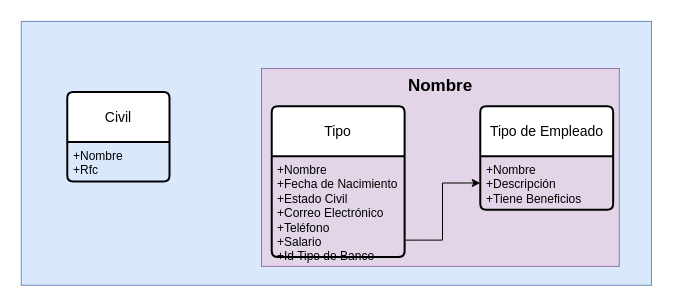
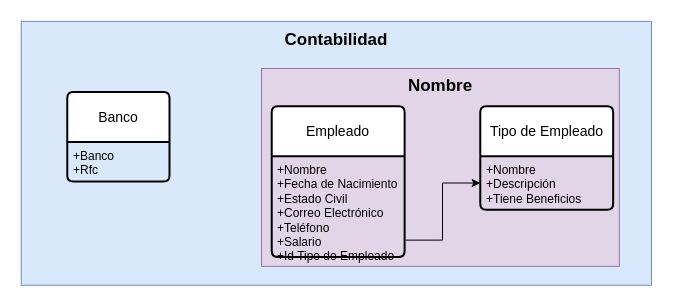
node "Contabilidad": added
node "Civil": label "Civil" -> "Banco"
node "Tipo": label "Tipo" -> "Empleado"
node "+Nombre +Rfc": label "+Nombre +Rfc" -> "+Banco +Rfc"
node "+Nombre +Fecha de Nacimiento +Estado Civil +Correo Electrónico +Teléfono +Salario +Id Tipo de Banco": label "+Nombre +Fecha de Nacimiento +Estado Civil +Correo Electrónico +Teléfono +Salario +Id Tipo de Banco" -> "+Nombre +Fecha de Nacimiento +Estado Civil +Correo Electrónico +Teléfono +Salario +Id Tipo de Empleado"
